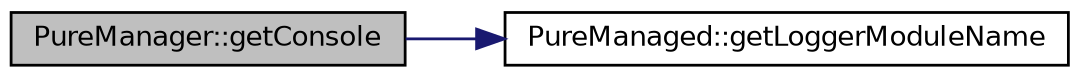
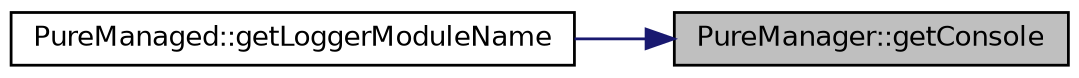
edge "PureManager::getConsole" -> "PureManaged::getLoggerModuleName": reversed
